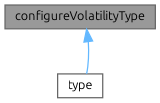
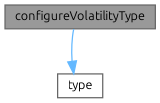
edge "type" -> "configureVolatilityType": reversed
